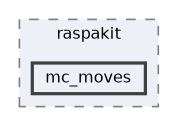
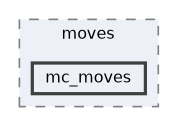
cluster "raspakit": label "raspakit" -> "moves"
